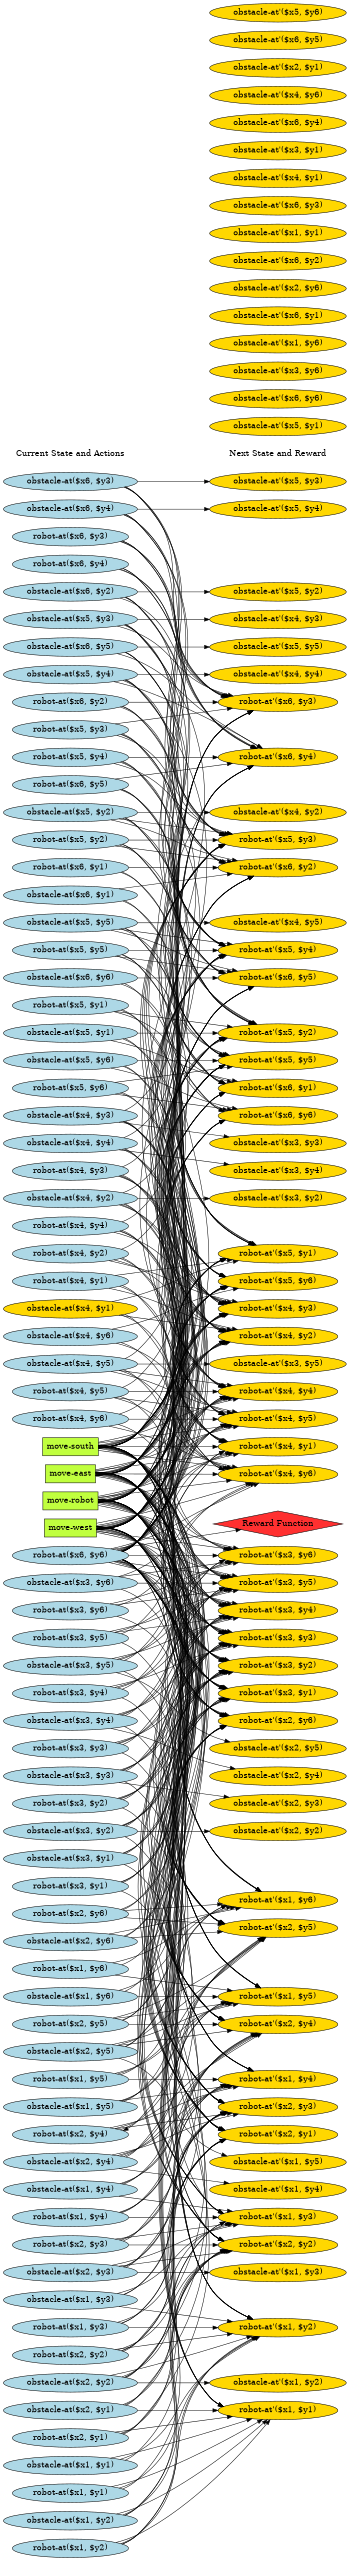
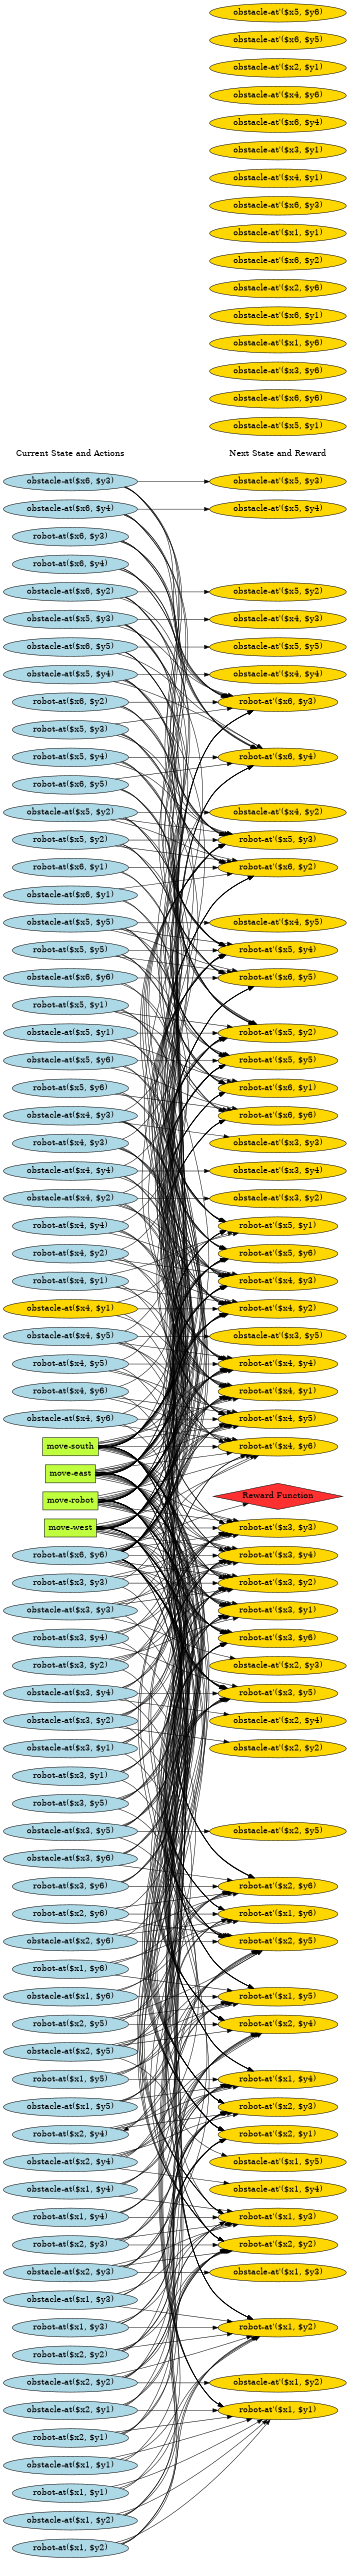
edge "robot-at($x5, $y6)" -> "robot-at'($x5, $y5)": removed
edge "obstacle-at($x4, $y6)" -> "robot-at'($x3, $y6)": added
